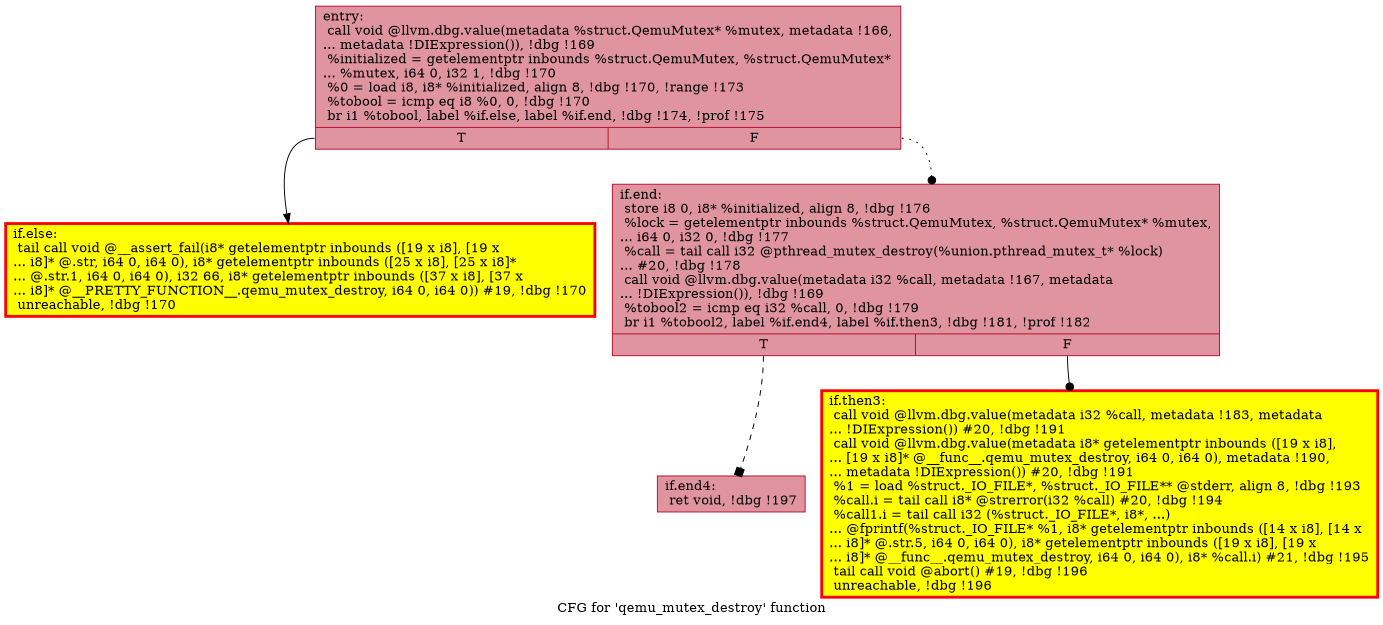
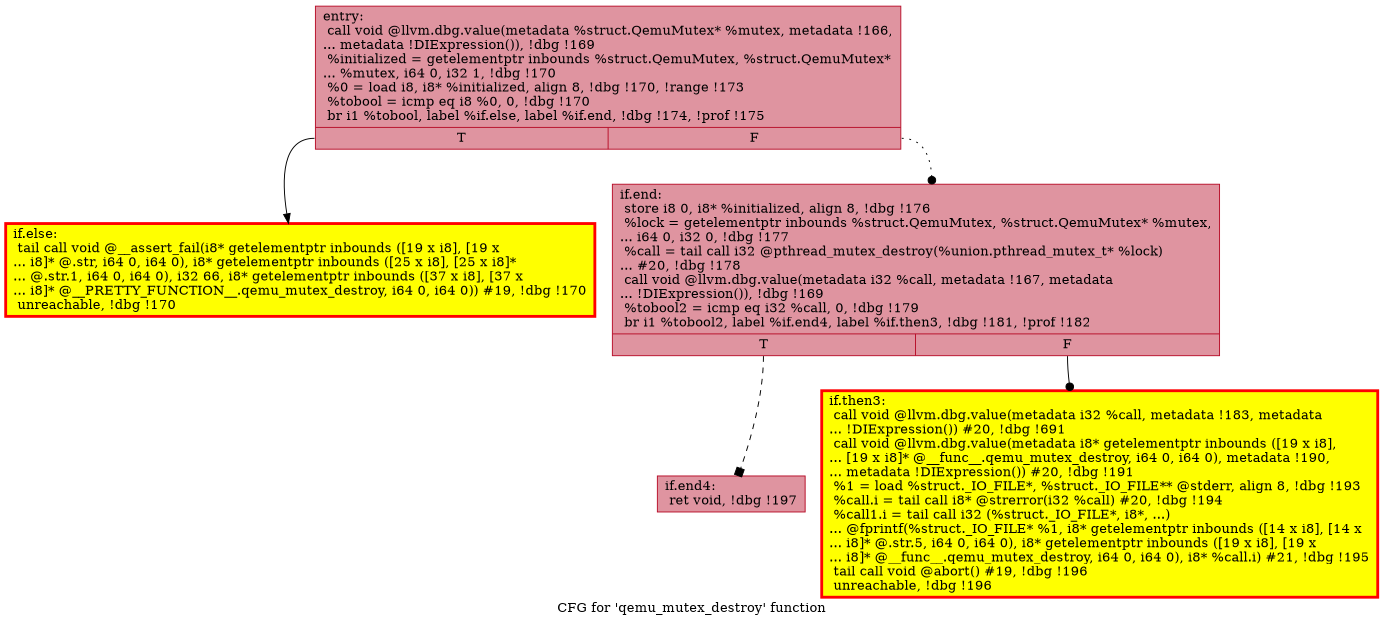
node "if.then3:": text "... !DIExpression()) #20, !dbg !191" -> "... !DIExpression()) #20, !dbg !691"
